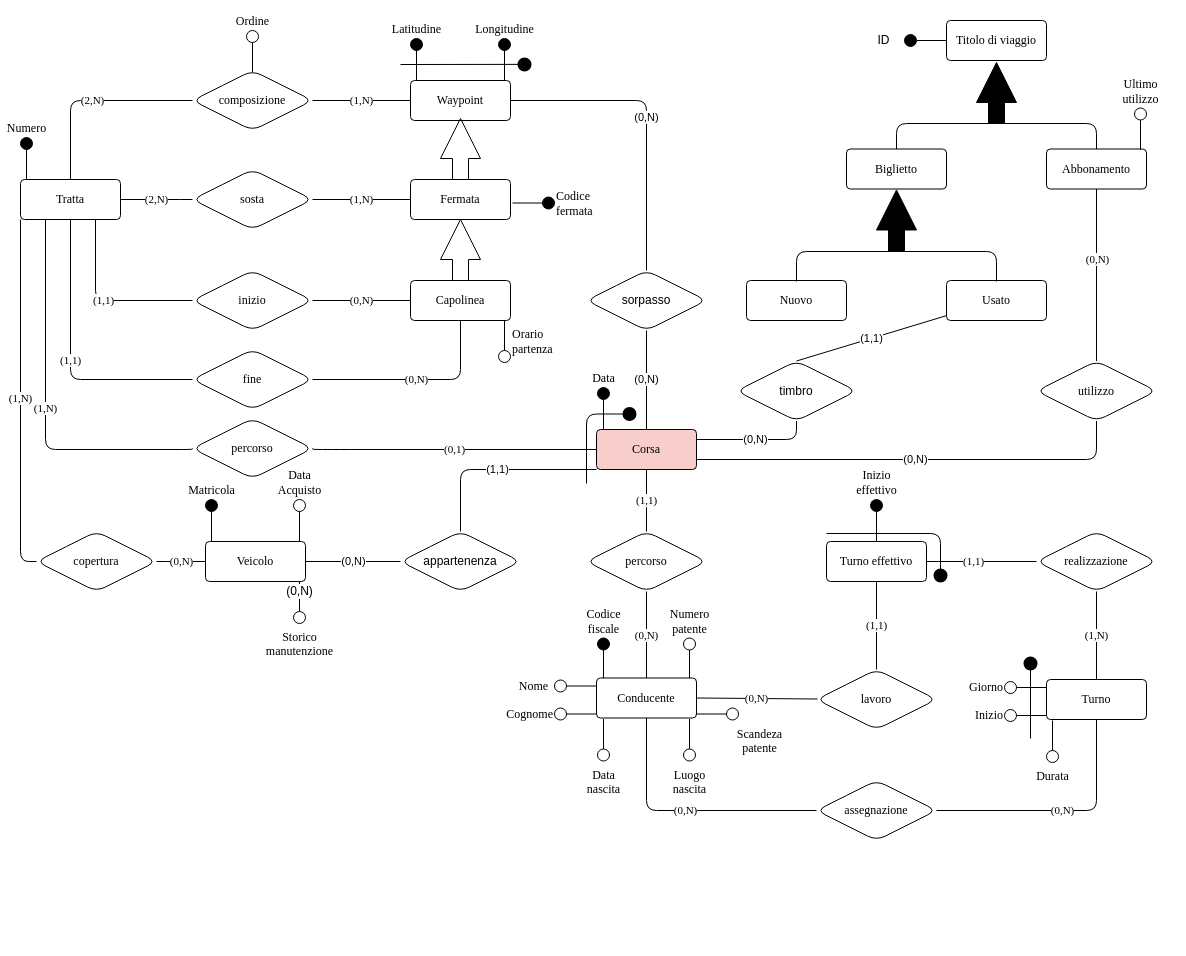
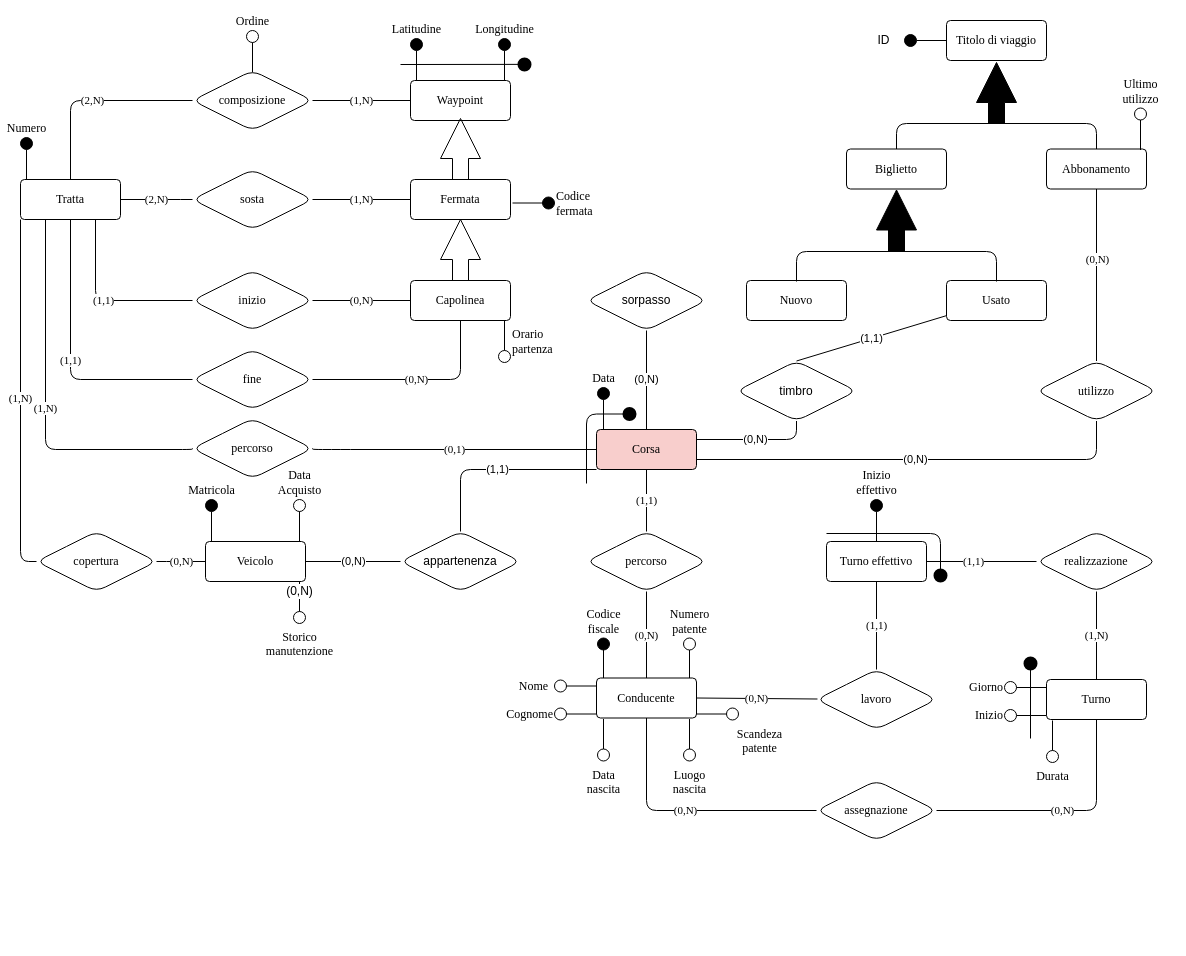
edge "Waypoint" -- "sorpasso": removed, label "(0,N)"
